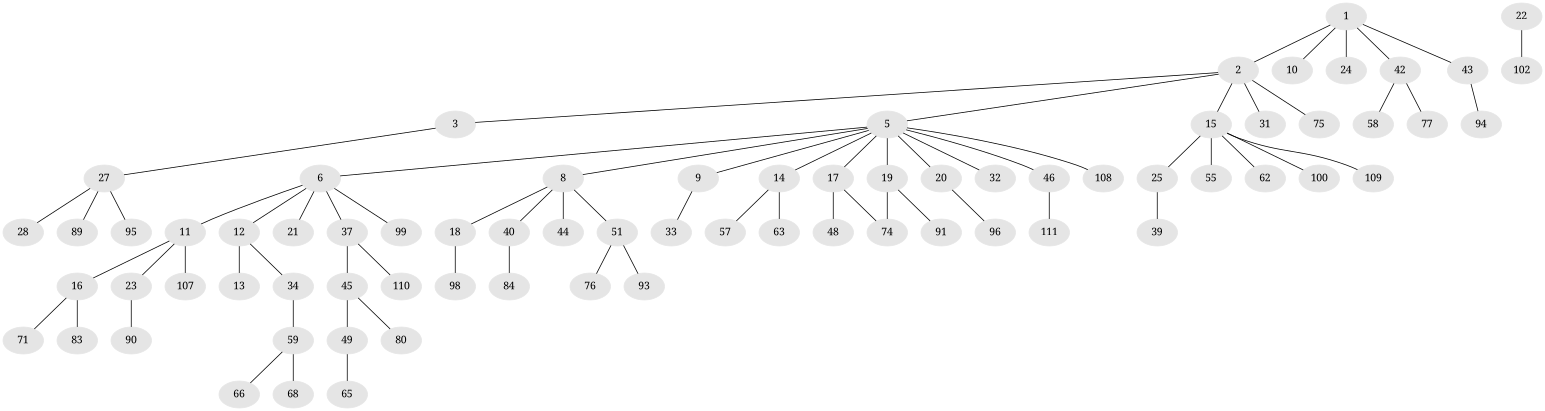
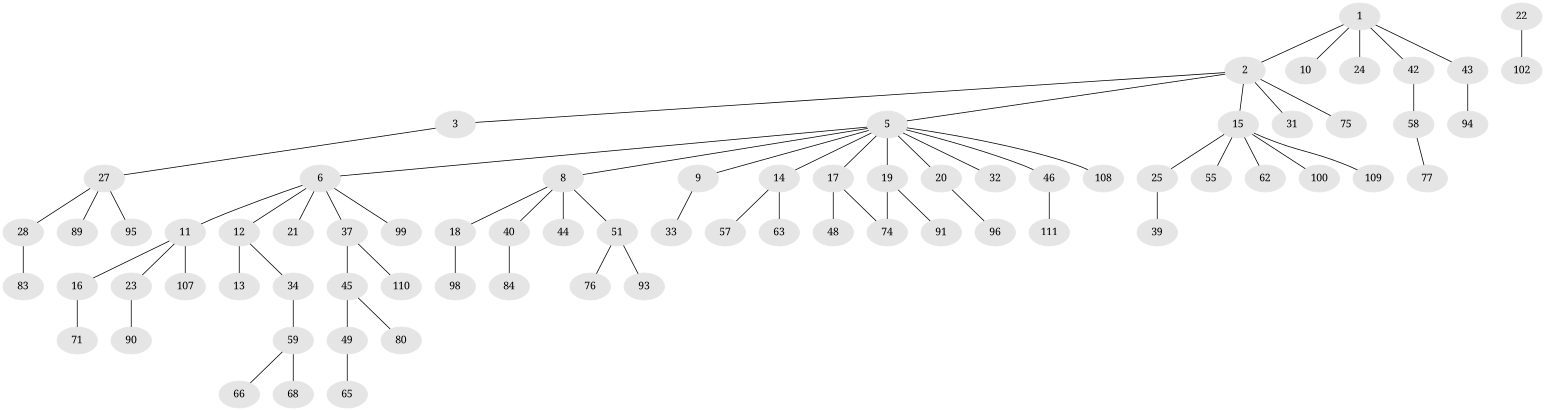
edge "42" -- "77": now "58" -- "77"
edge "16" -- "83": now "28" -- "83"
